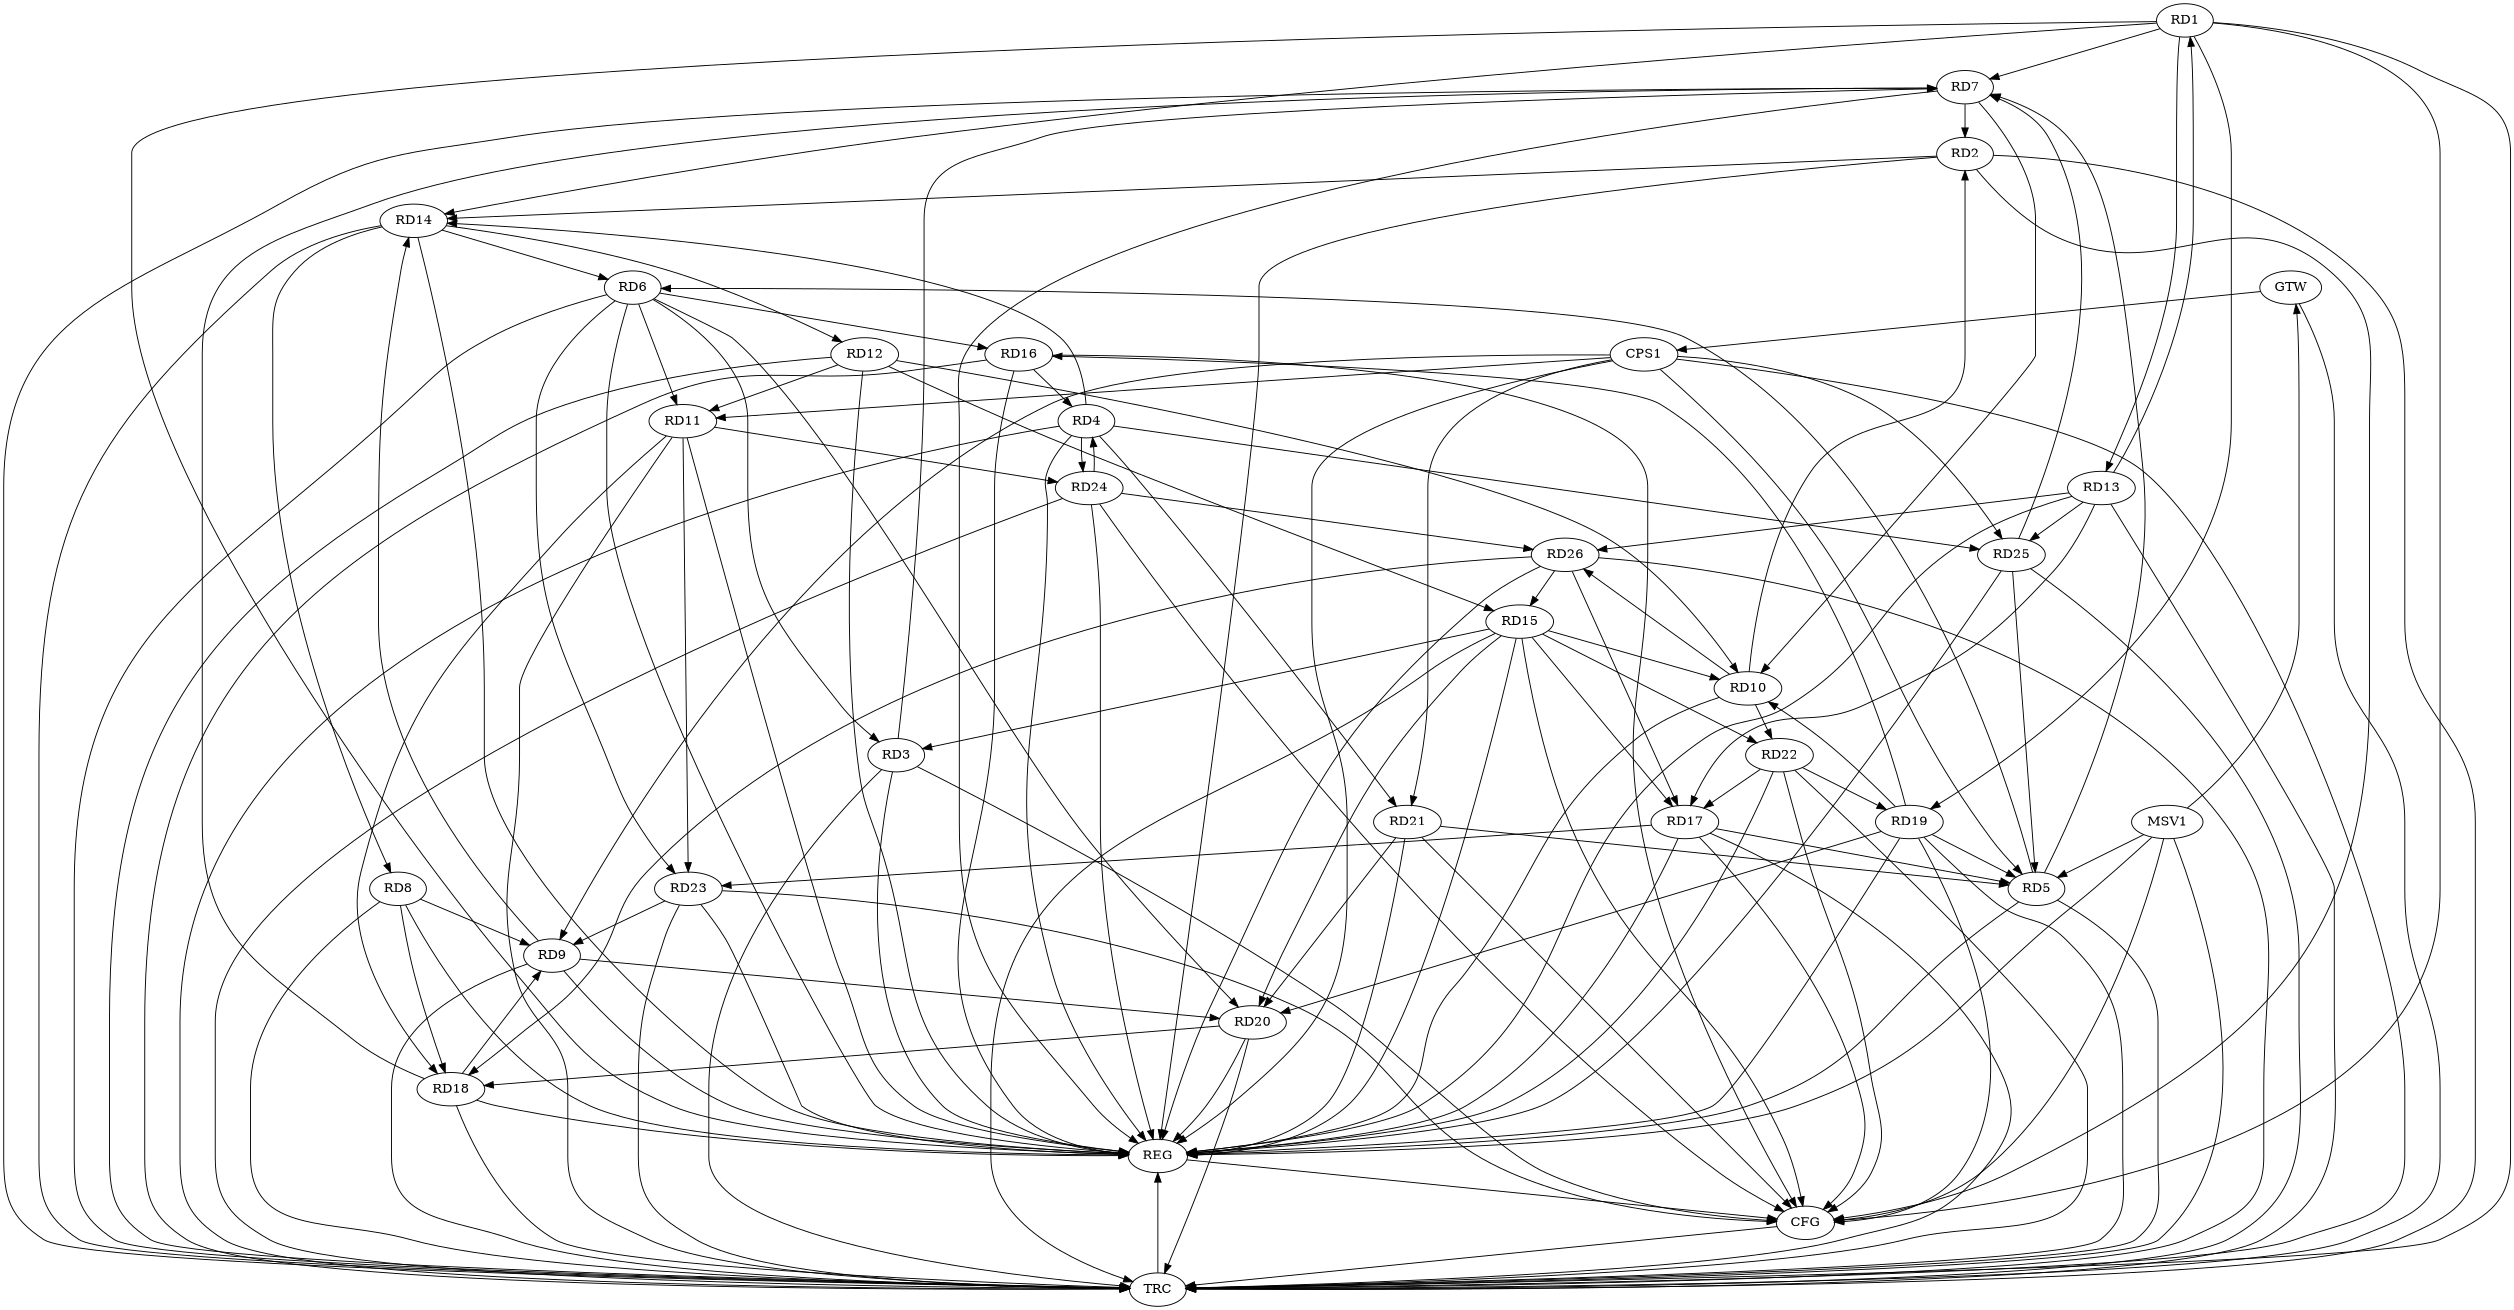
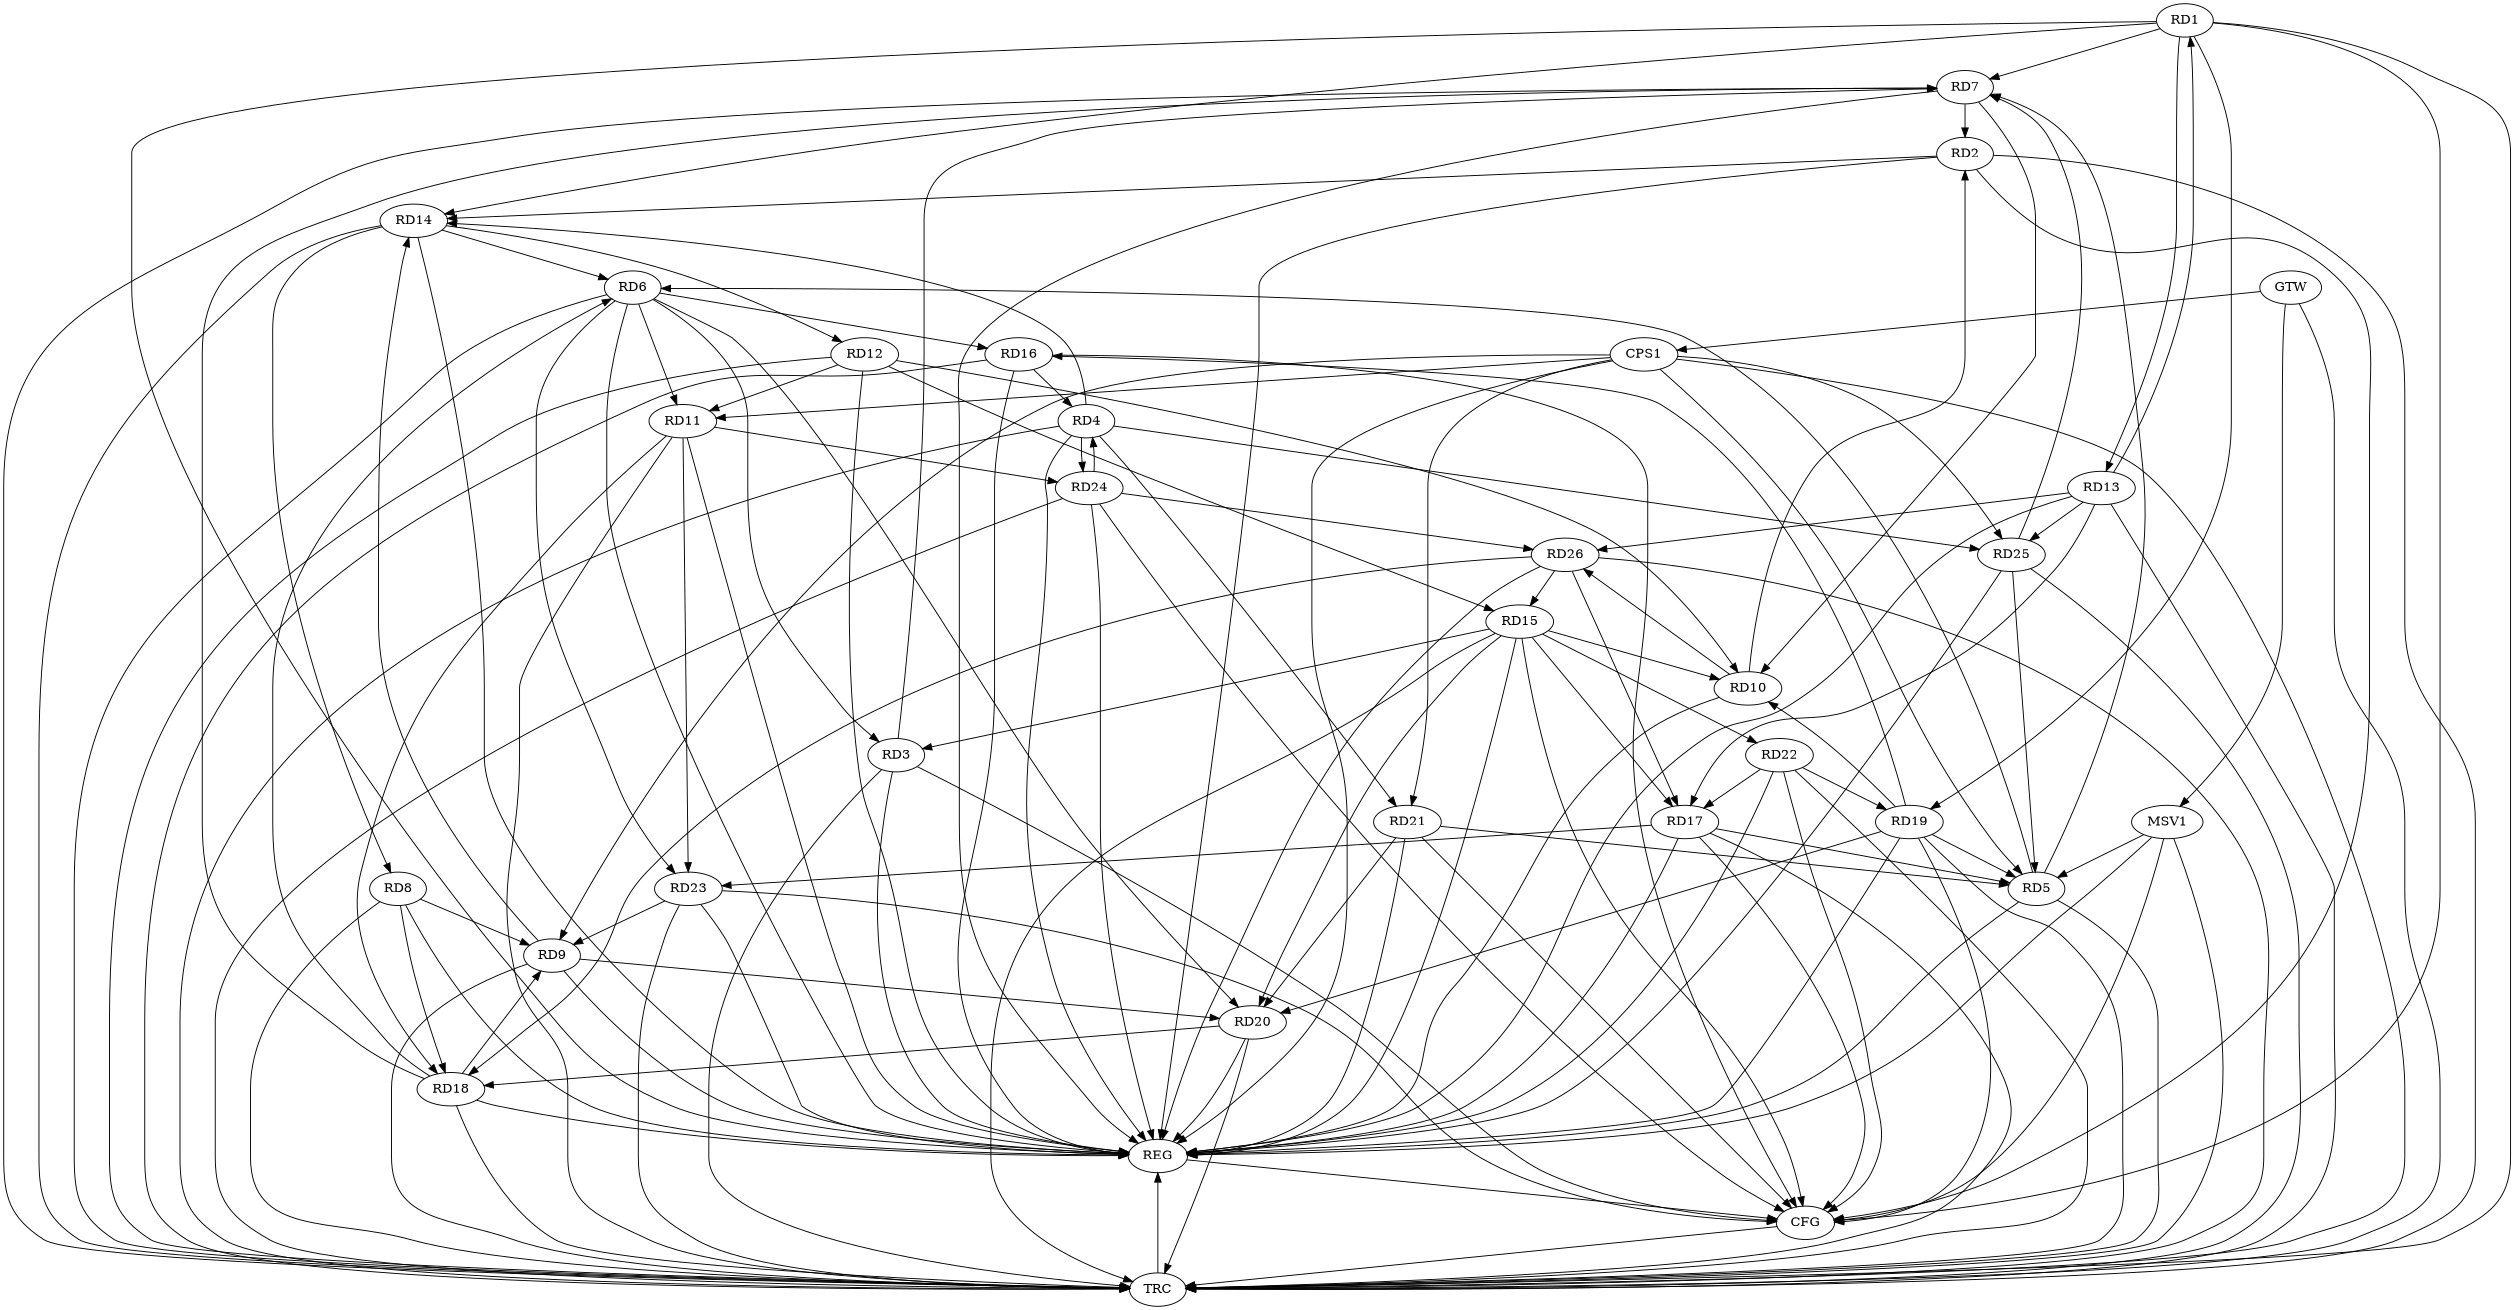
edge "MSV1" -> "GTW": reversed
edge "RD18" -> "RD6": added
edge "RD10" -> "RD22": removed
